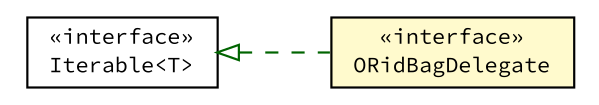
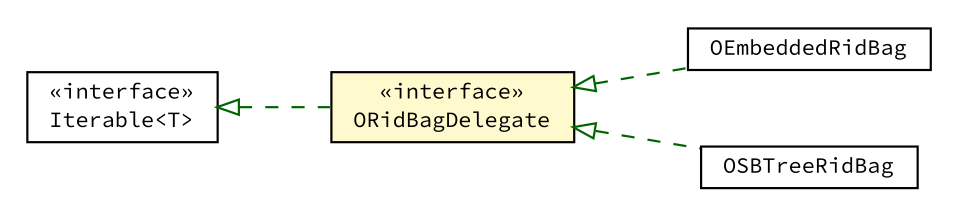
node "OEmbeddedRidBag": added
node "OSBTreeRidBag": added
